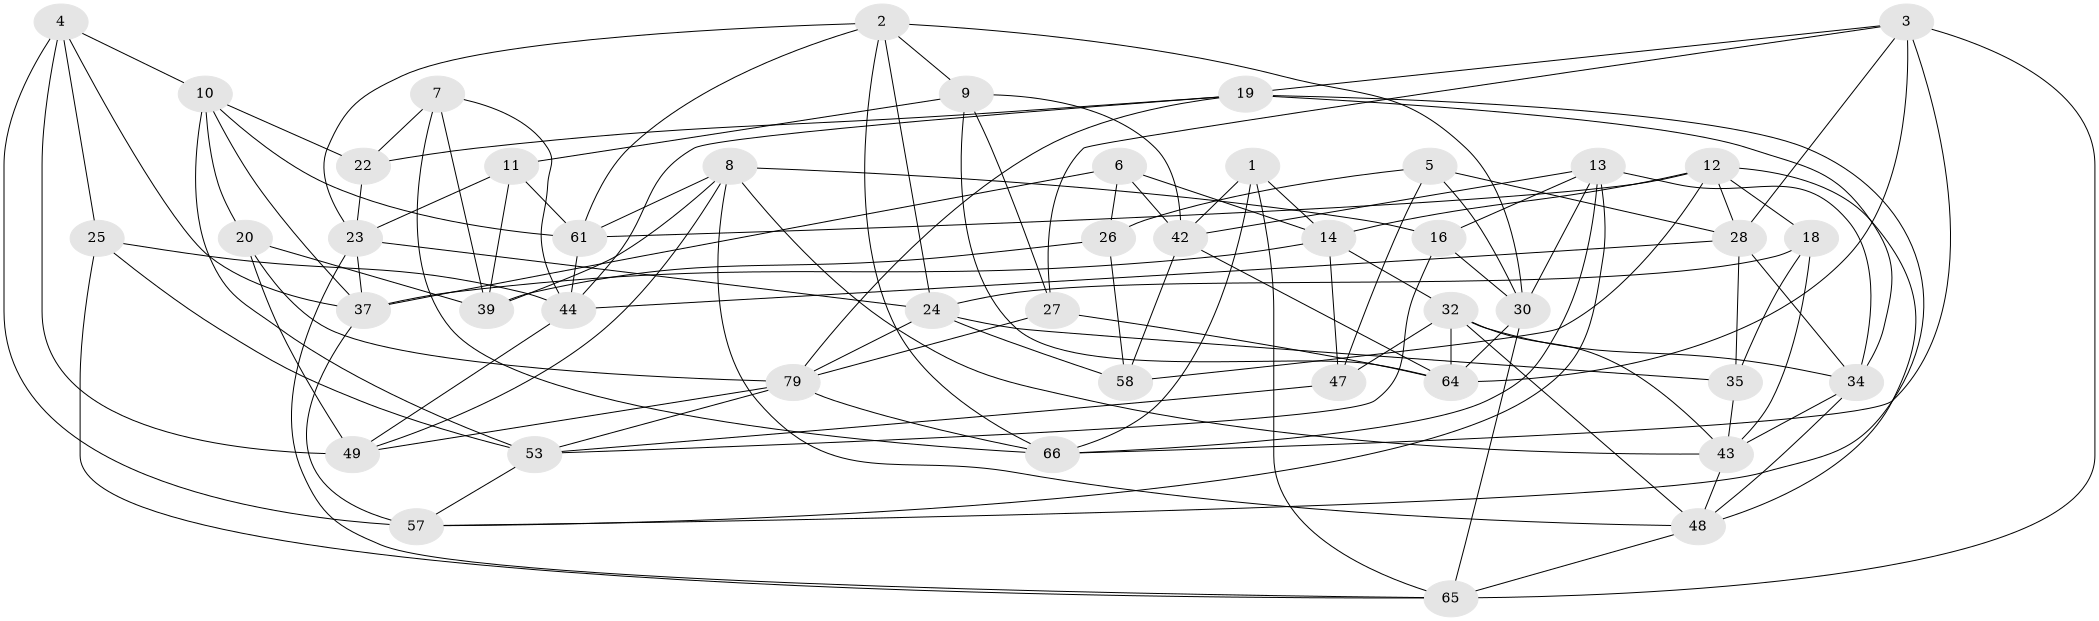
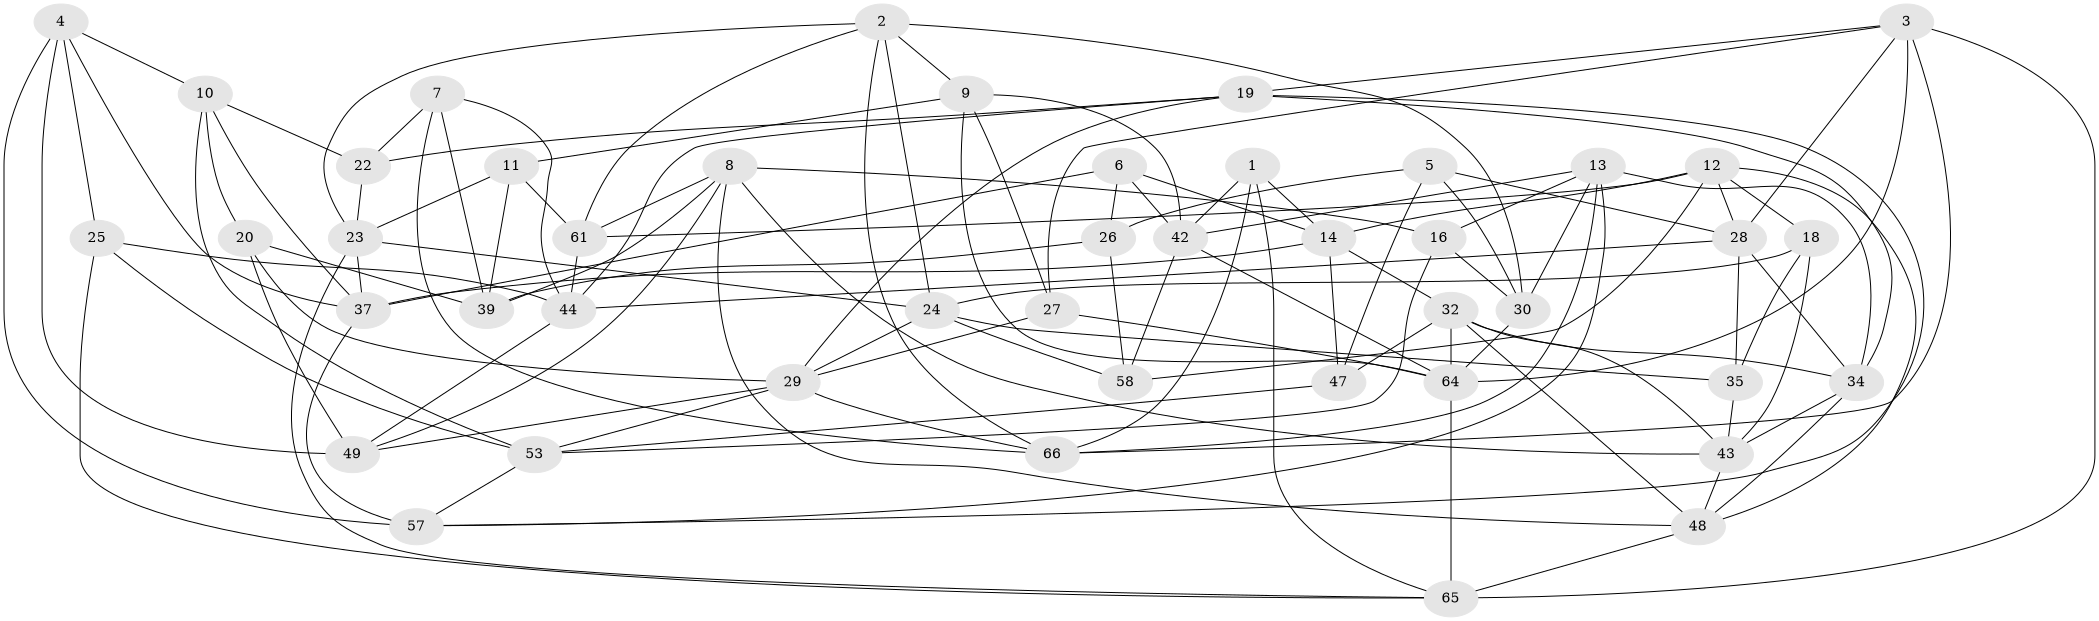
edge "10" -- "61": removed
node "79": label "79" -> "29"
edge "30" -- "65": now "64" -- "65"
